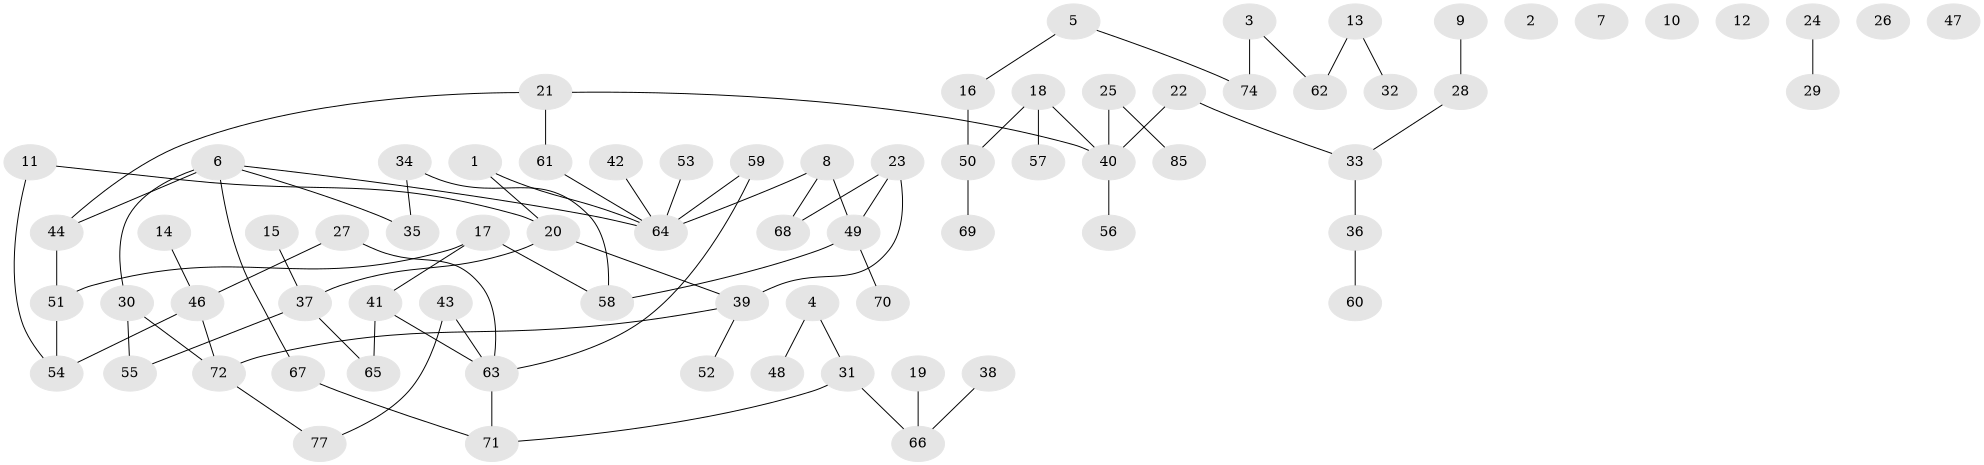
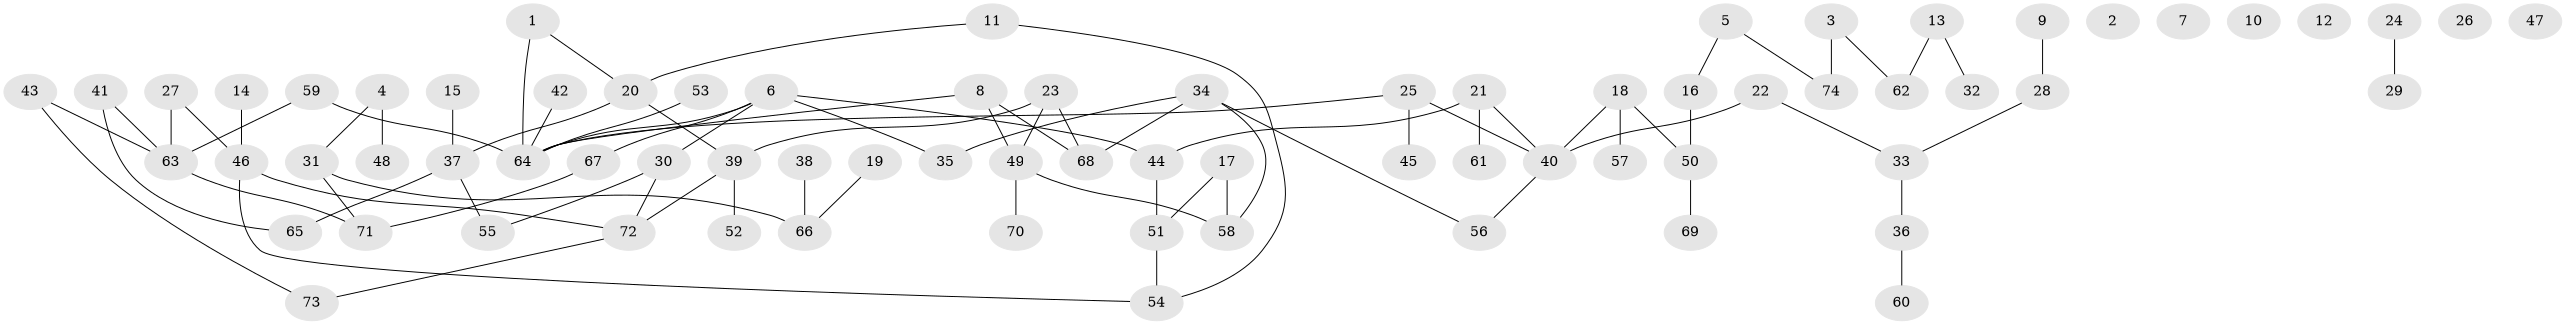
edge "34" -- "68": added
node "85": label "85" -> "45"
edge "34" -- "56": added
edge "61" -- "64": now "25" -- "64"
edge "17" -- "41": removed
node "77": label "77" -> "73"
